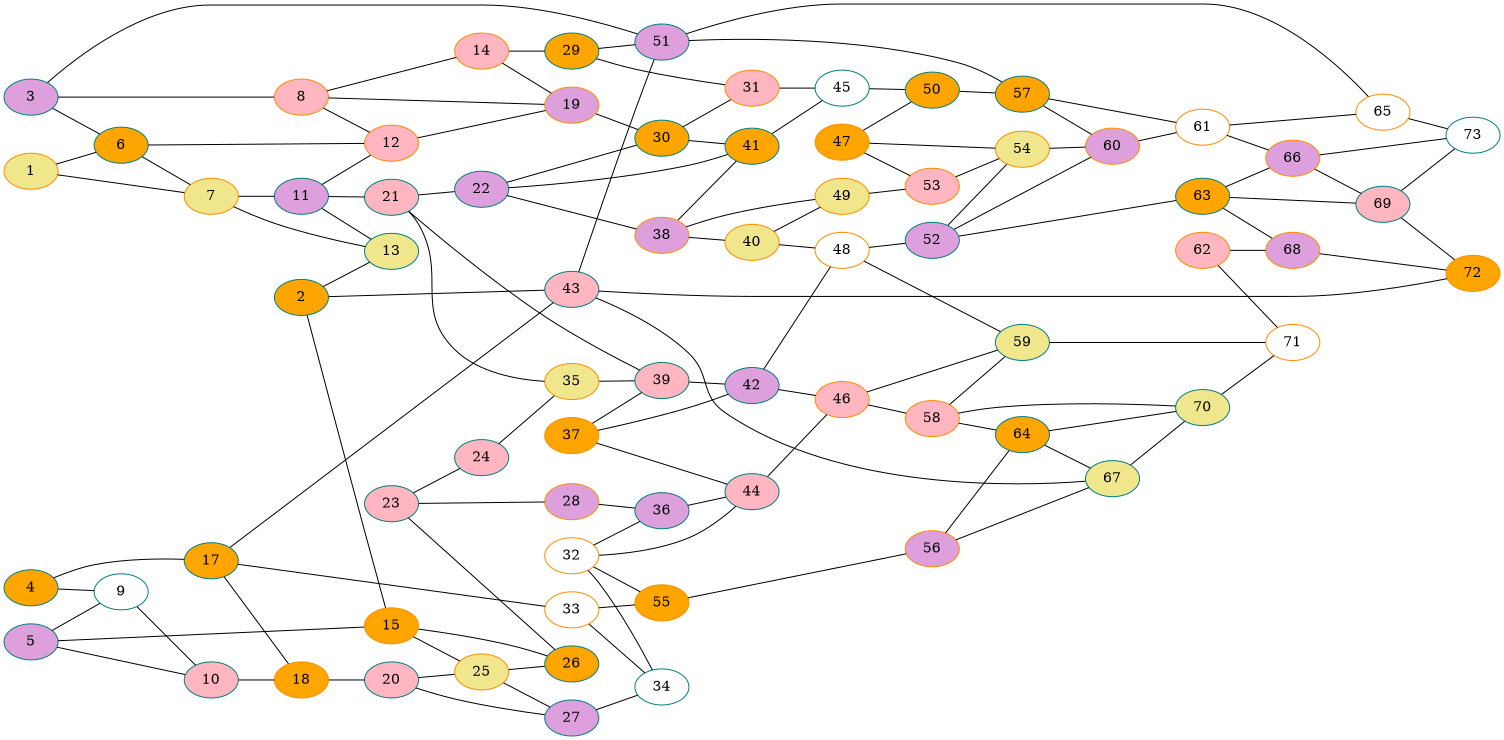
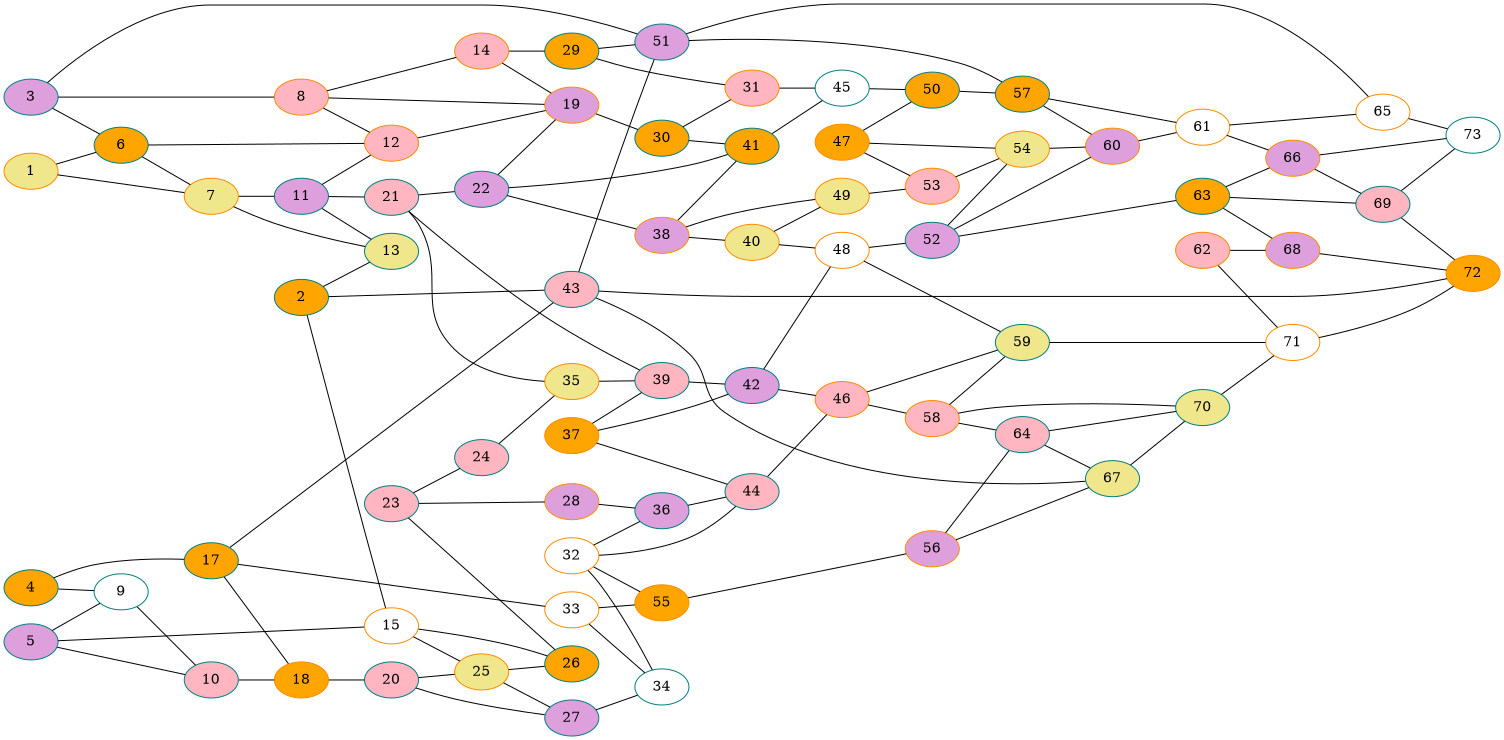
edge "30" -- "22": now "19" -- "22"
edge "72" -- "71": added
node "64": fillcolor orange -> lightpink
node "15": fillcolor orange -> white
